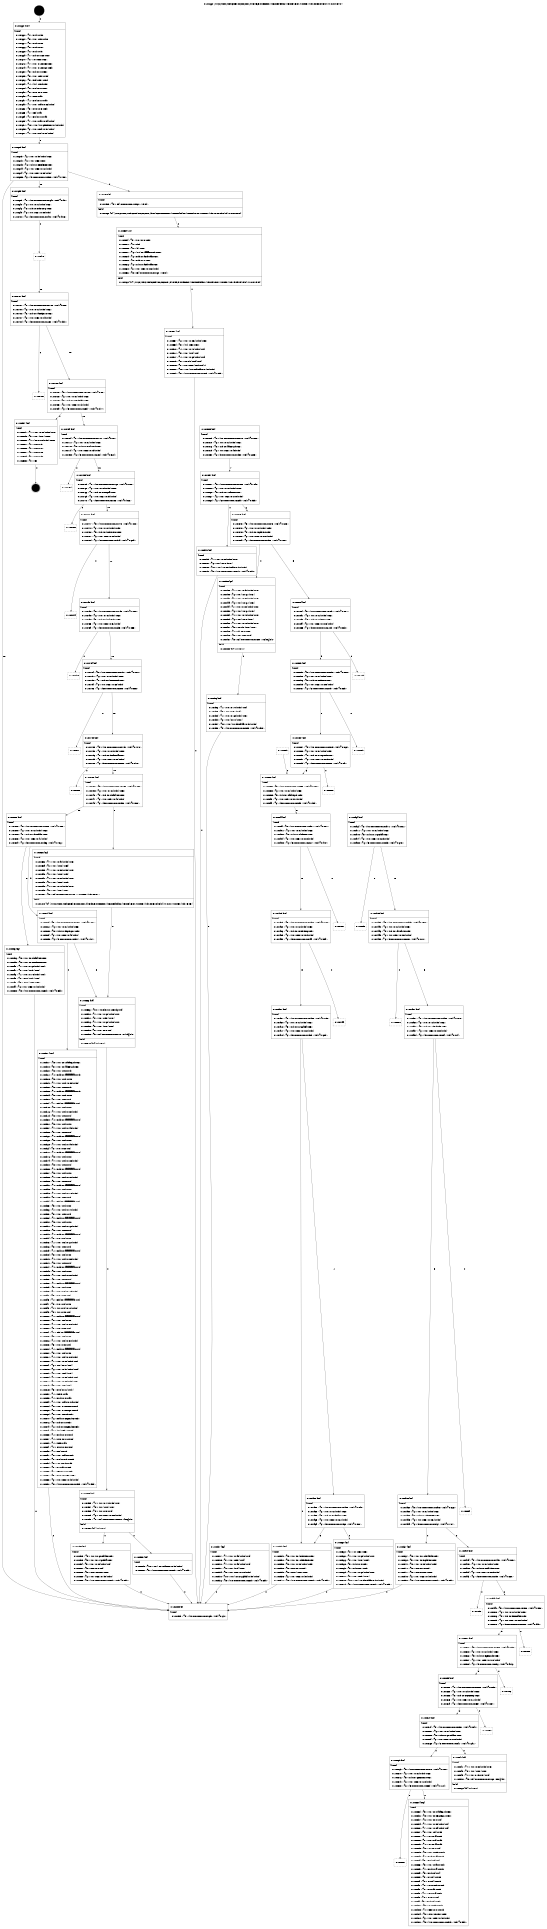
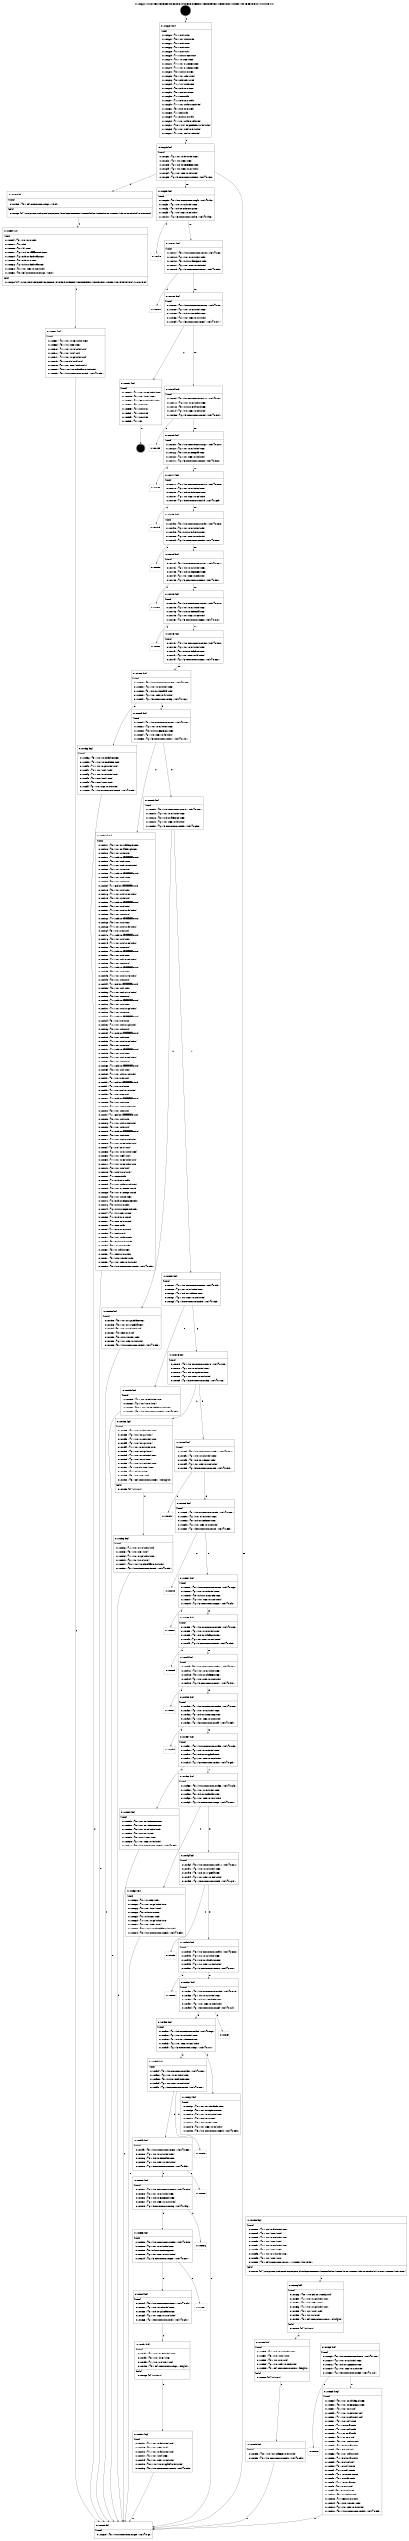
edge "0x401f7a" -> "0x401707 [28]": now "0x4016eb [28]" -> "0x401707 [28]"
edge "0x4023eb" -> "0x4018e3 [28]": reversed
edge "0x4017e7 [28]" -> "0x401e82 [36]": removed, label "1"
edge "0x40181f [28]" -> "0x401ea6 [29]": now "0x40181f [28]" -> "0x40183b [28]"
edge "0x401953 [28]" -> "0x401d2b [30]": now "0x401953 [28]" -> "0x40196f [28]"
edge "0x401ec3 [21]" -> "0x401cb5 [30]": now "0x40183b [28]" -> "0x401cb5 [30]"
edge "0x401a4f [28]" -> "0x401a6b [28]": removed, label "1"
edge "0x401cf4 [19]" -> "0x401d07 [36]": added, label "1"
edge "0x401aad [106]" -> "0x40251b [5]": added, label "1"
